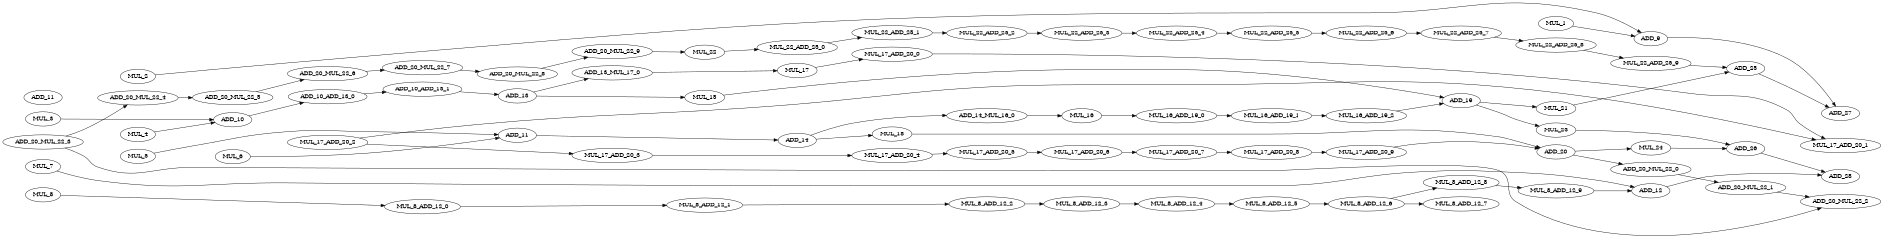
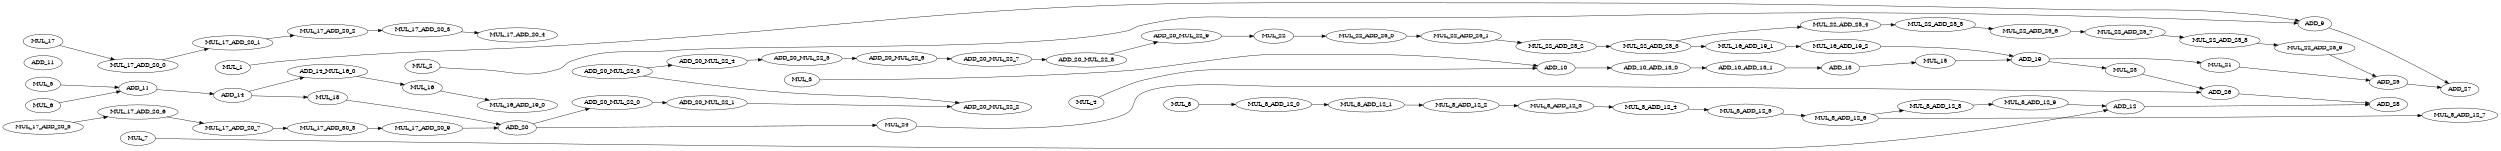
node "ADD_13_MUL_17_0": removed
edge "MUL_17_ADD_20_2" -> "MUL_17_ADD_20_1": reversed
edge "MUL_16_ADD_19_0" -> "MUL_16_ADD_19_1": now "MUL_22_ADD_25_3" -> "MUL_16_ADD_19_1"
node "MUL_17_ADD_20_8": label "MUL_17_ADD_20_8" -> "MUL_17_ADD_80_8"
edge "MUL_17_ADD_20_4" -> "MUL_17_ADD_20_5": removed
